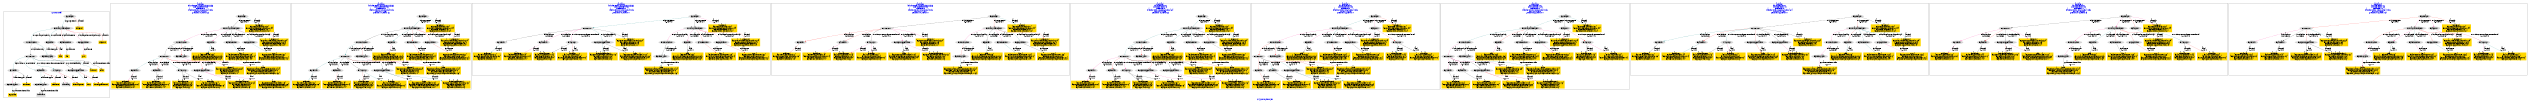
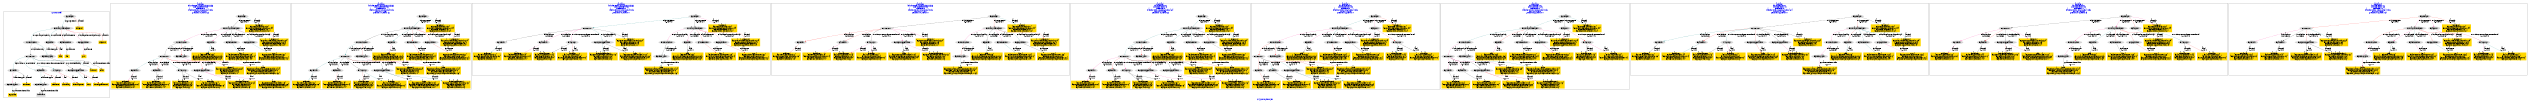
node "nationality": fillcolor lightgray -> gold
